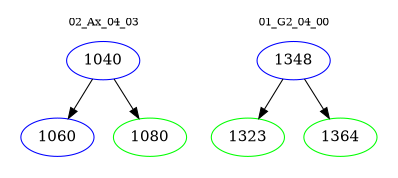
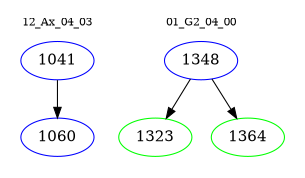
cluster "02_Ax_04_03": label "02_Ax_04_03" -> "12_Ax_04_03"
node "1040": label "1040" -> "1041"
node "1080": removed
